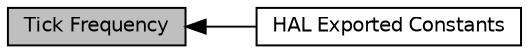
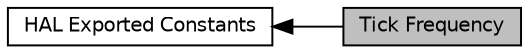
edge "HAL Exported Constants" -> "Tick Frequency": reversed
